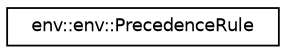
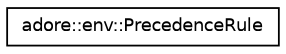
node "env::env::PrecedenceRule": label "env::env::PrecedenceRule" -> "adore::env::PrecedenceRule"
